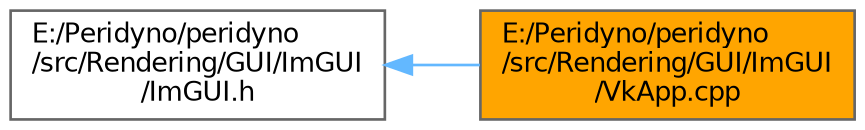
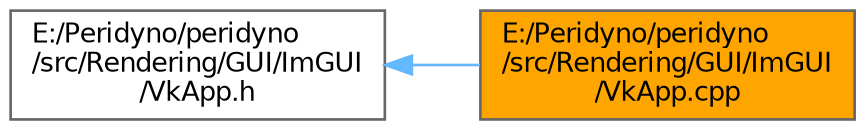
node "E:/Peridyno/peridyno /src/Rendering/GUI/ImGUI /ImGUI.h": label "E:/Peridyno/peridyno /src/Rendering/GUI/ImGUI /ImGUI.h" -> "E:/Peridyno/peridyno /src/Rendering/GUI/ImGUI /VkApp.h"
